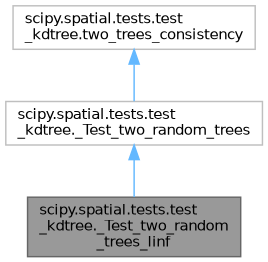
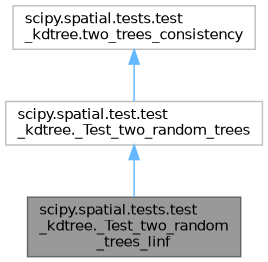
node "scipy.spatial.tests.test _kdtree._Test_two_random_trees": label "scipy.spatial.tests.test _kdtree._Test_two_random_trees" -> "scipy.spatial.test.test _kdtree._Test_two_random_trees"
